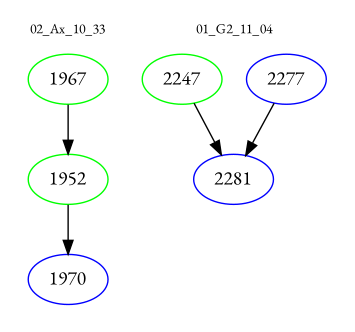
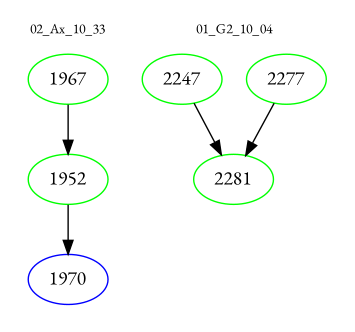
cluster "01_G2_11_04": label "01_G2_11_04" -> "01_G2_10_04"
node "2277": color blue -> green
node "2281": color blue -> green
